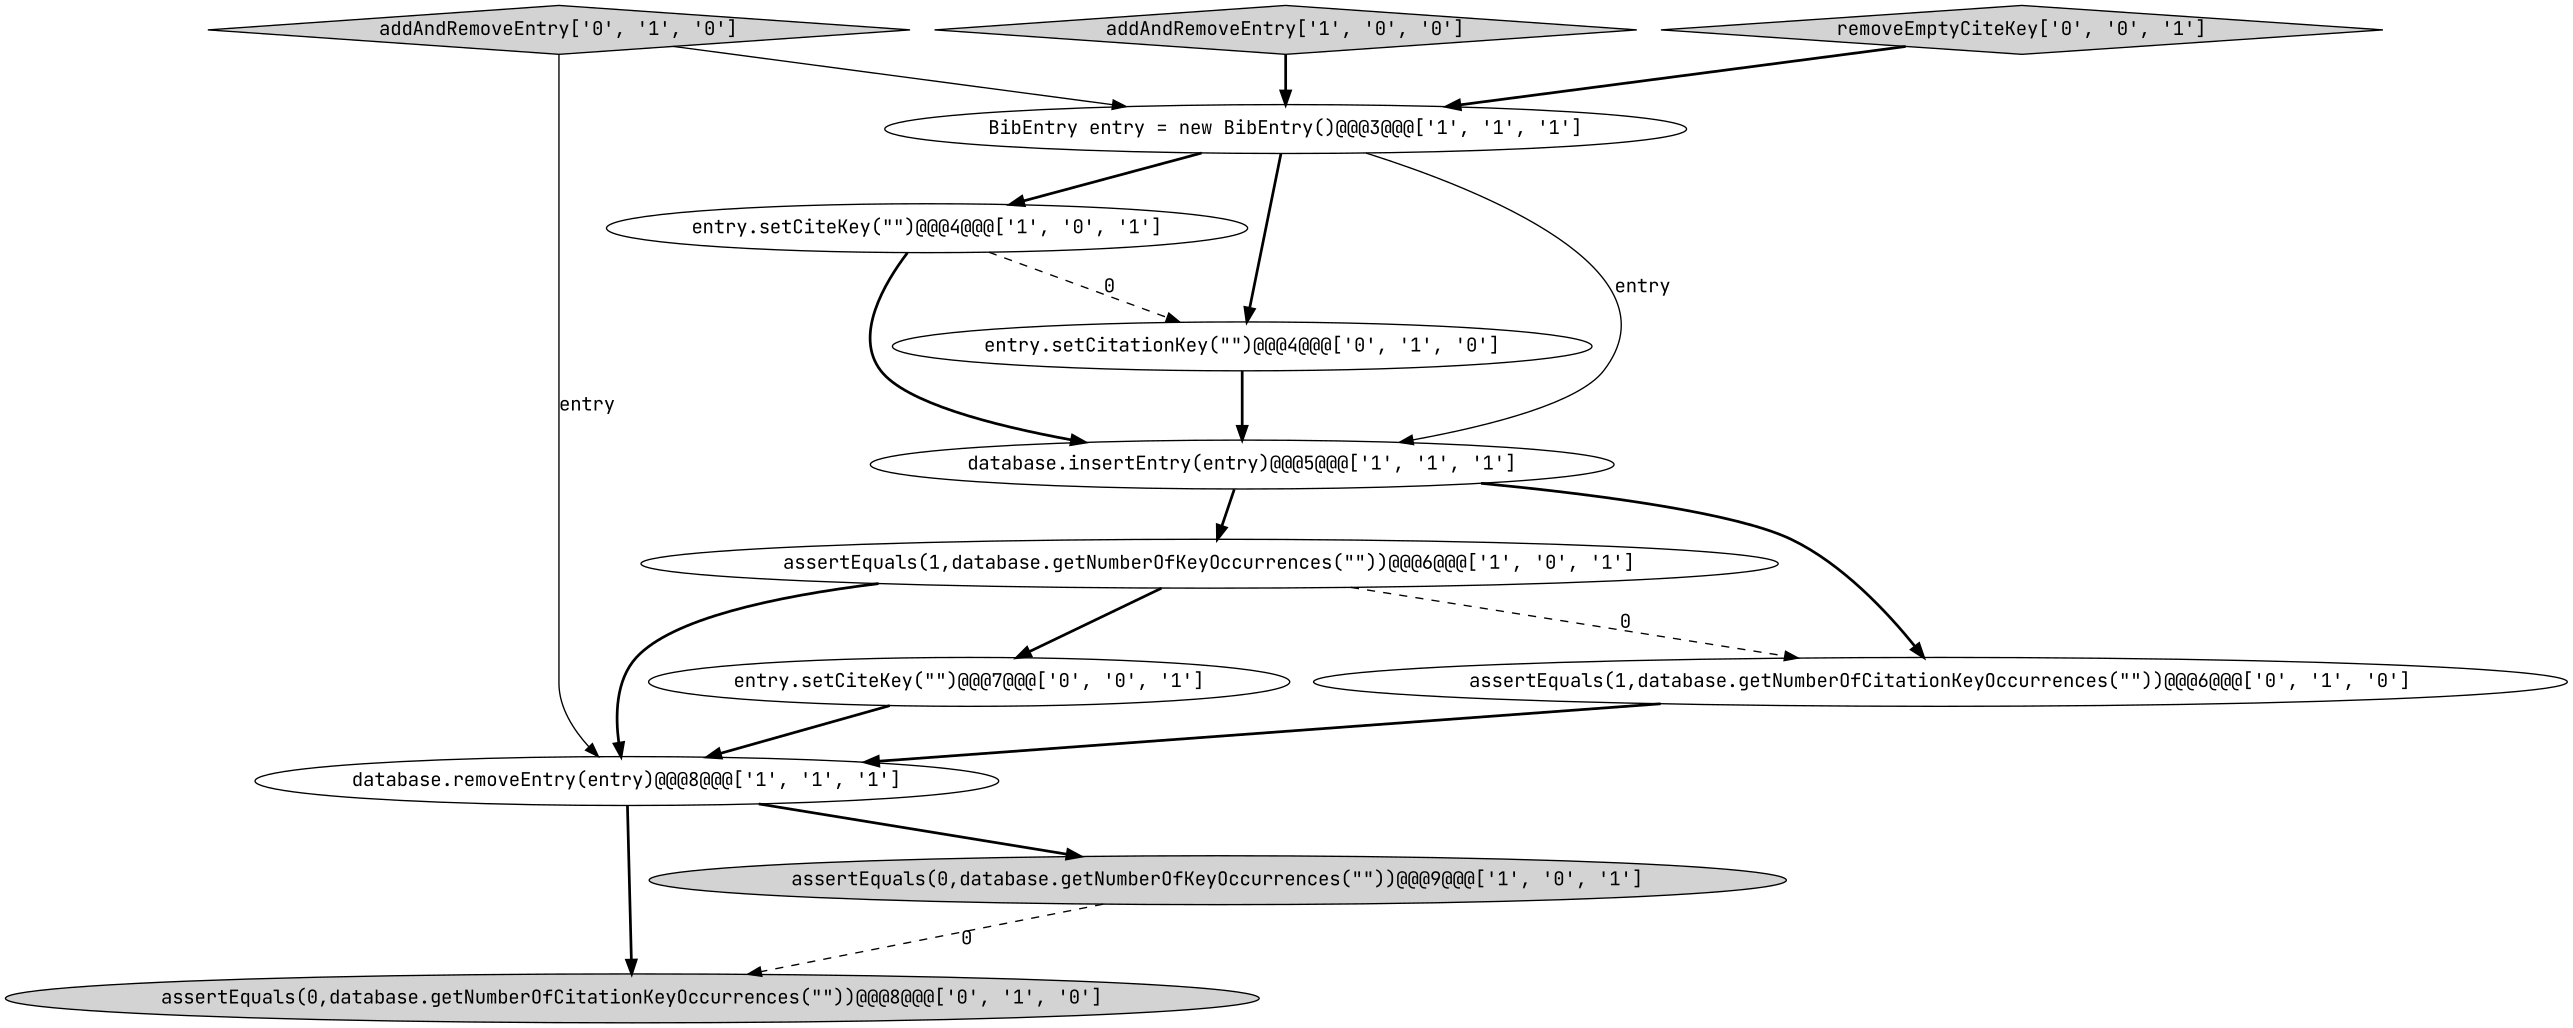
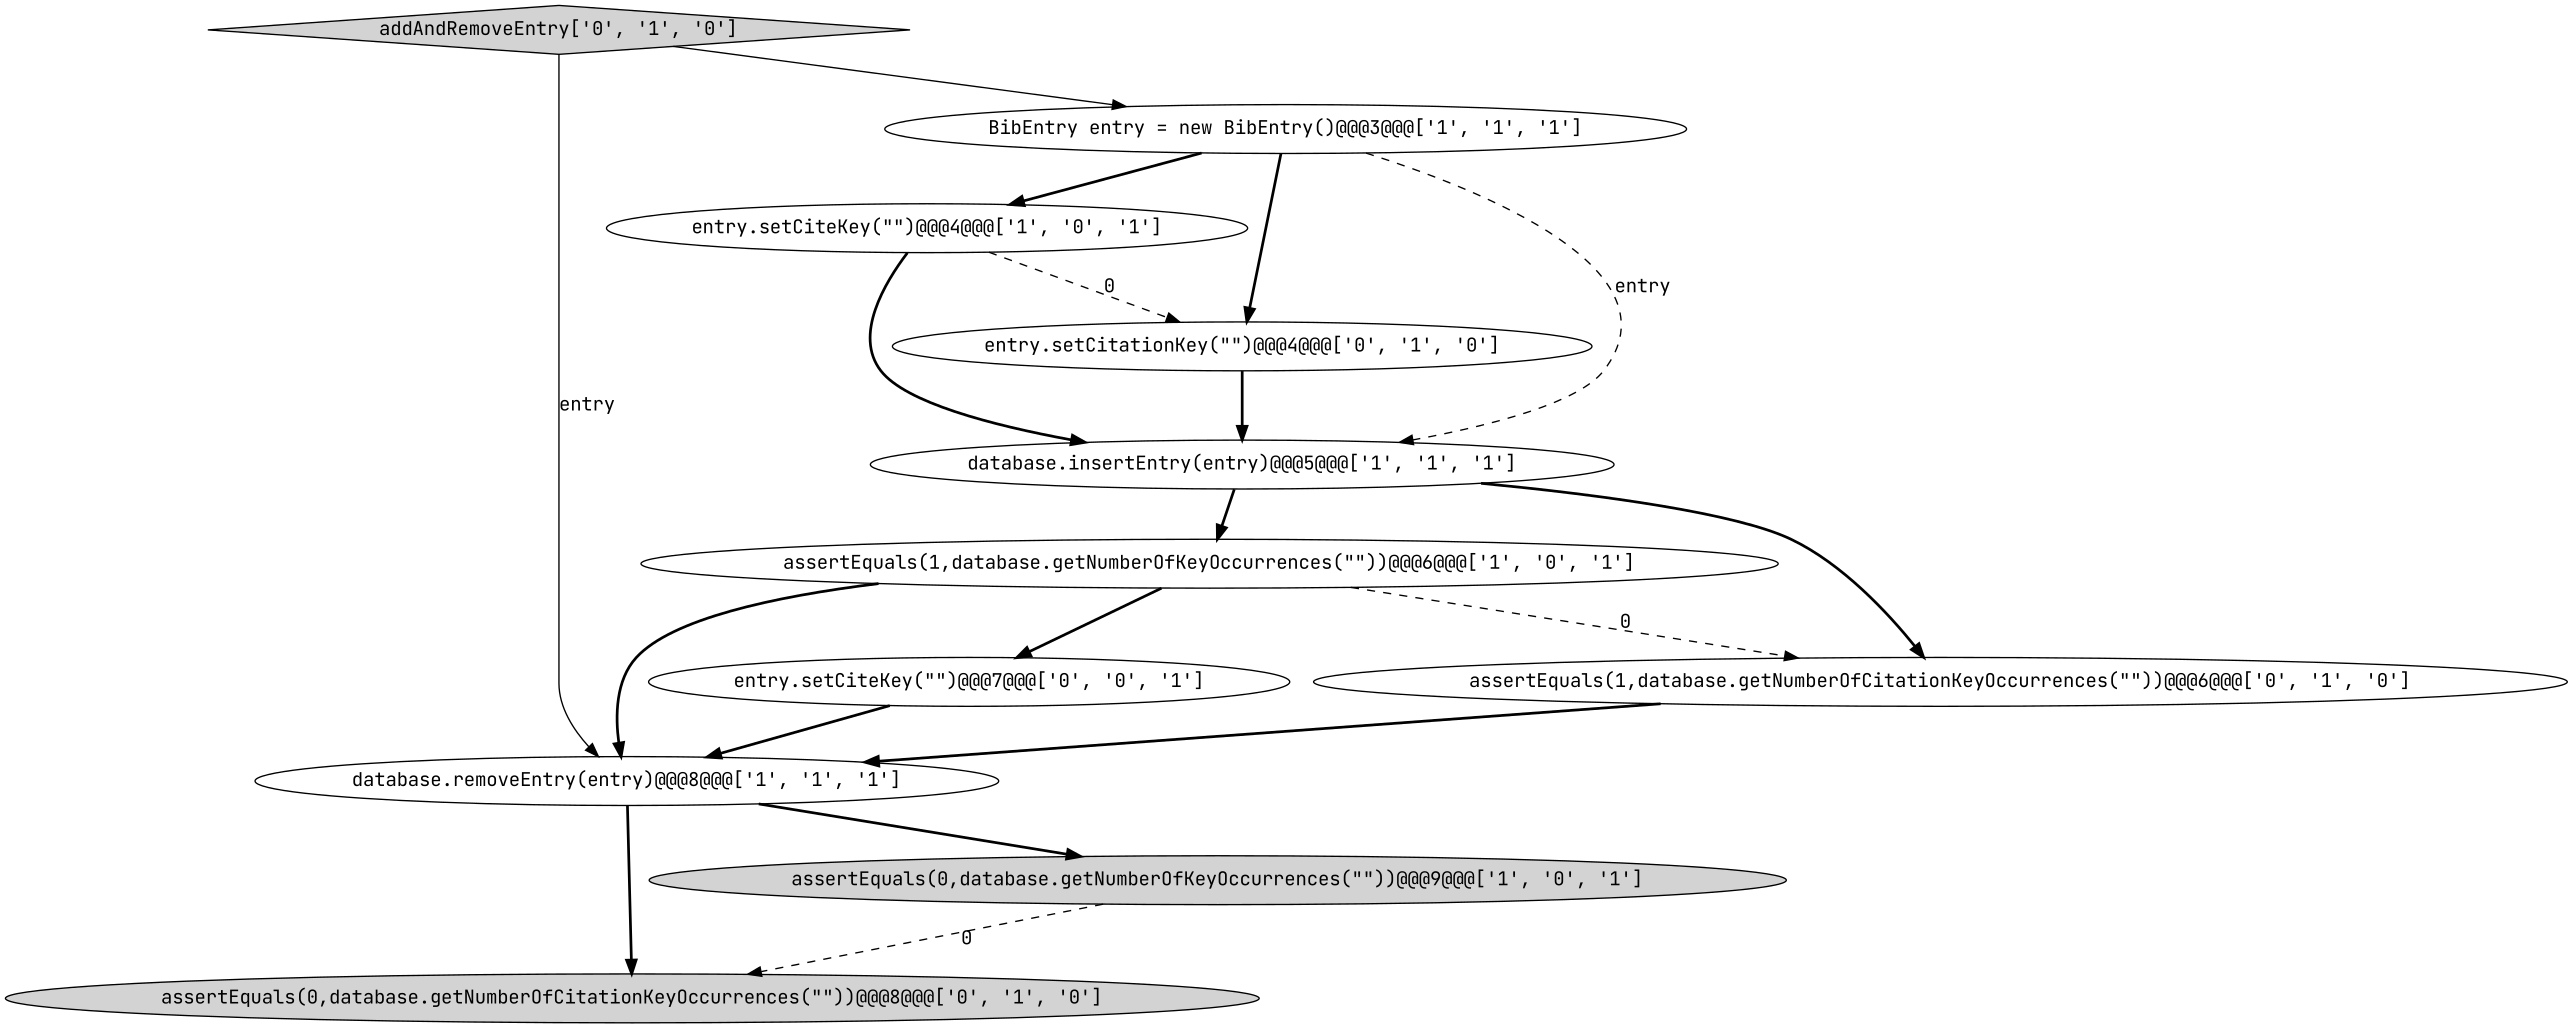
node "addAndRemoveEntry['1', '0', '0']": removed
node "removeEmptyCiteKey['0', '0', '1']": removed
edge "BibEntry entry = new BibEntry()@@@3@@@['1', '1', '1']" -> "database.insertEntry(entry)@@@5@@@['1', '1', '1']": style solid -> dashed
